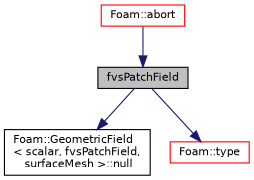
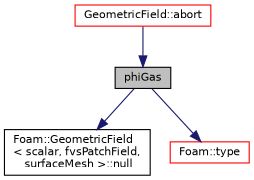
node "Foam::abort": label "Foam::abort" -> "GeometricField::abort"
node "fvsPatchField": label "fvsPatchField" -> "phiGas"
